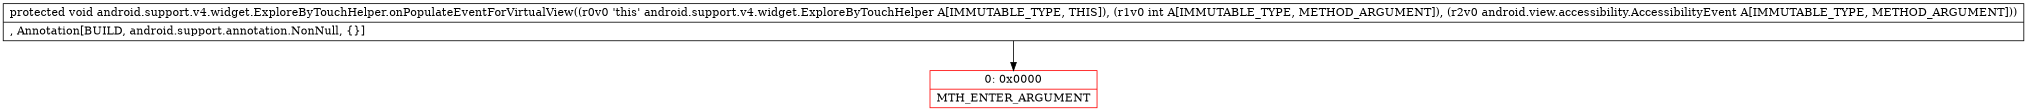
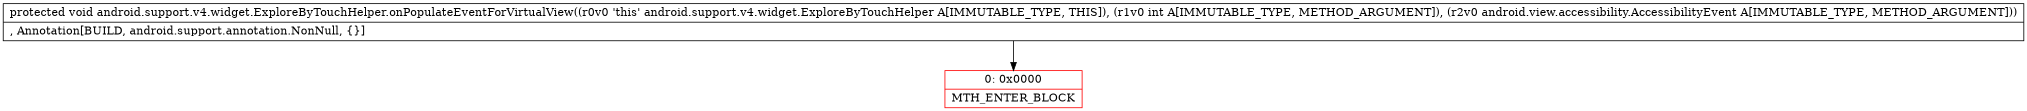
node "0: 0x0000": text "MTH_ENTER_ARGUMENT" -> "MTH_ENTER_BLOCK"
